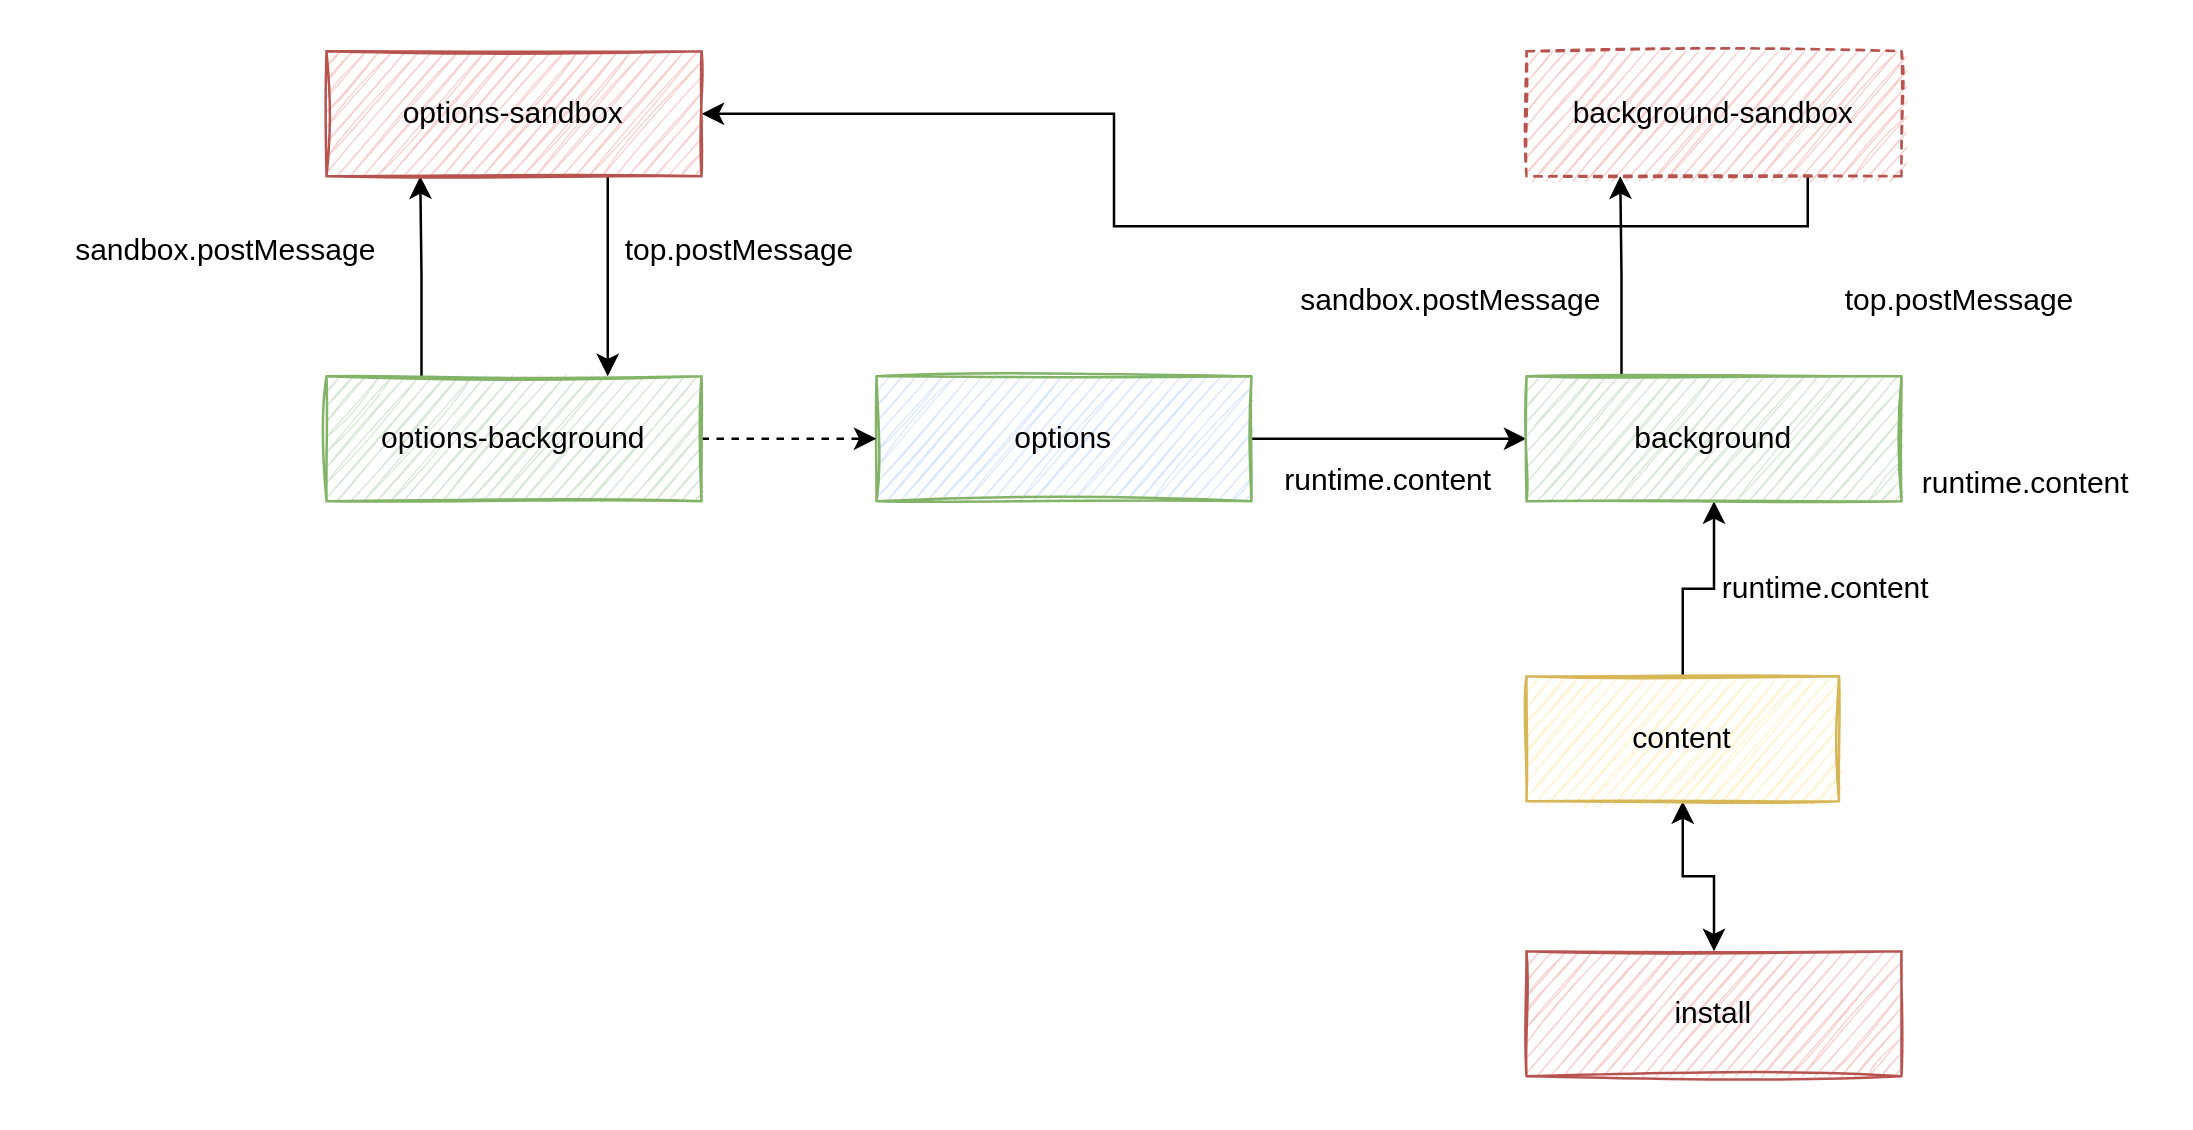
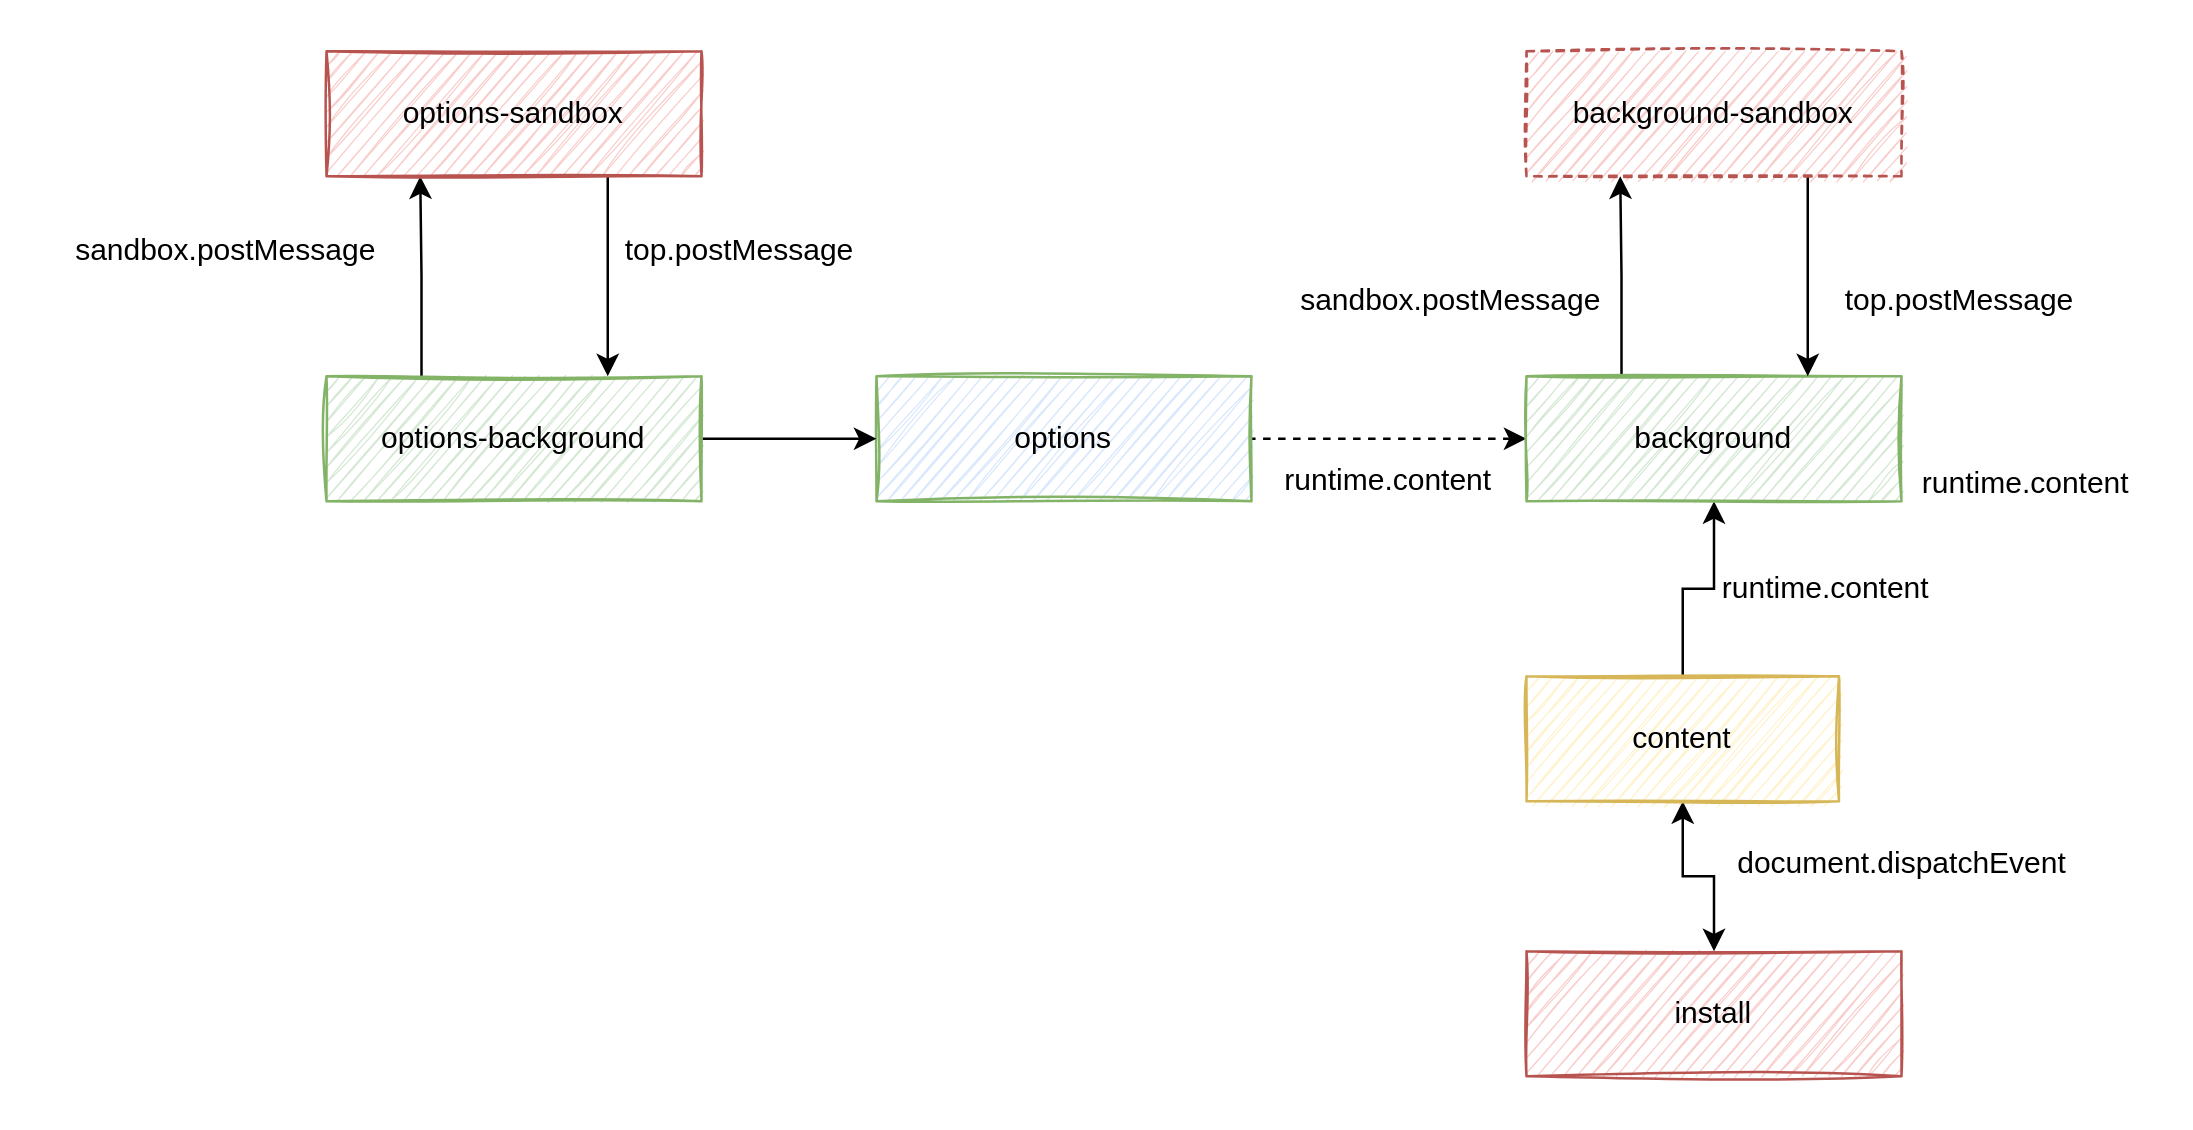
edge "background-sandbox" -> "options-sandbox": now "background-sandbox" -> "background"
edge "options-background" -> "options": style dashed -> solid
edge "options" -> "background": style solid -> dashed
node "document.dispatchEvent": added
